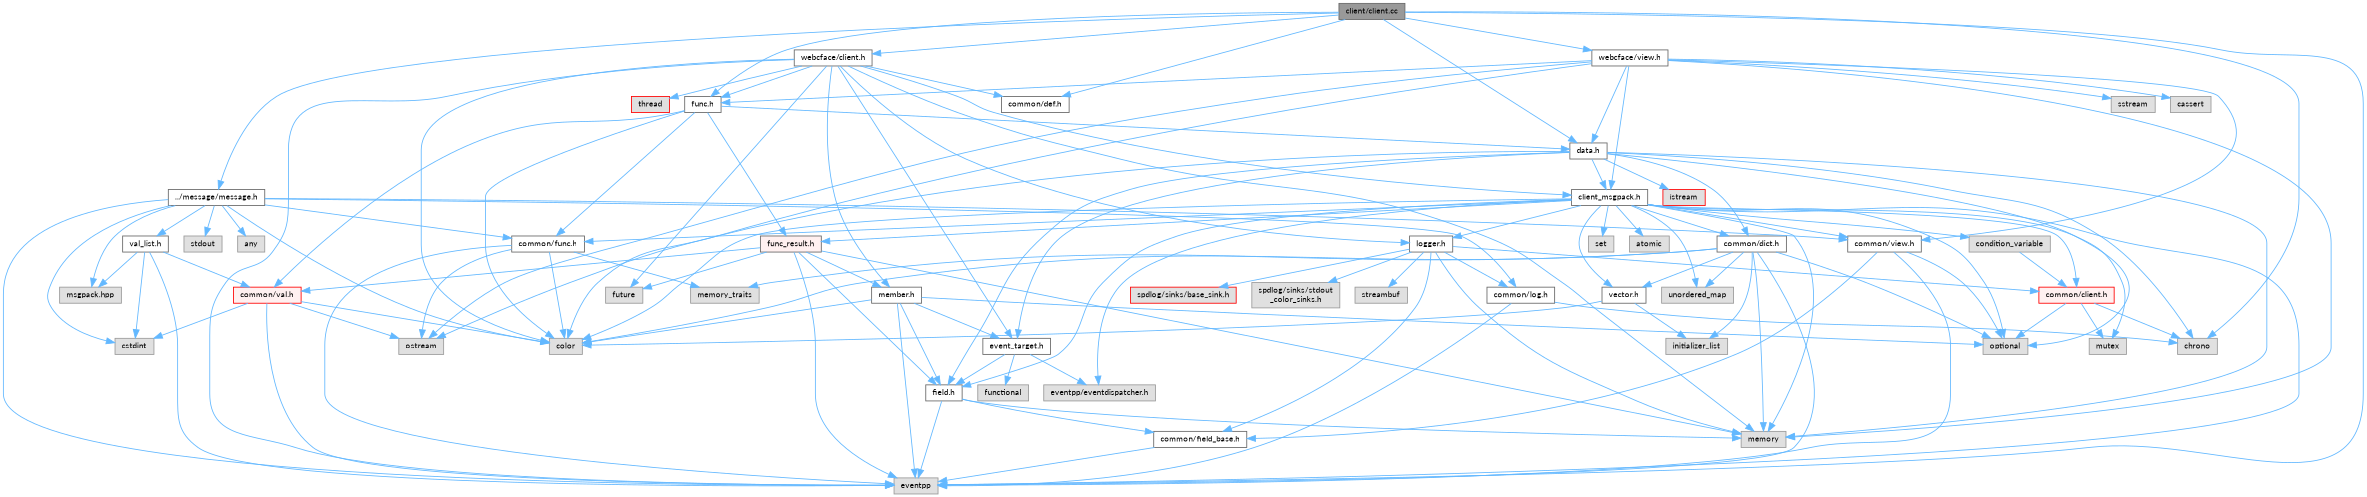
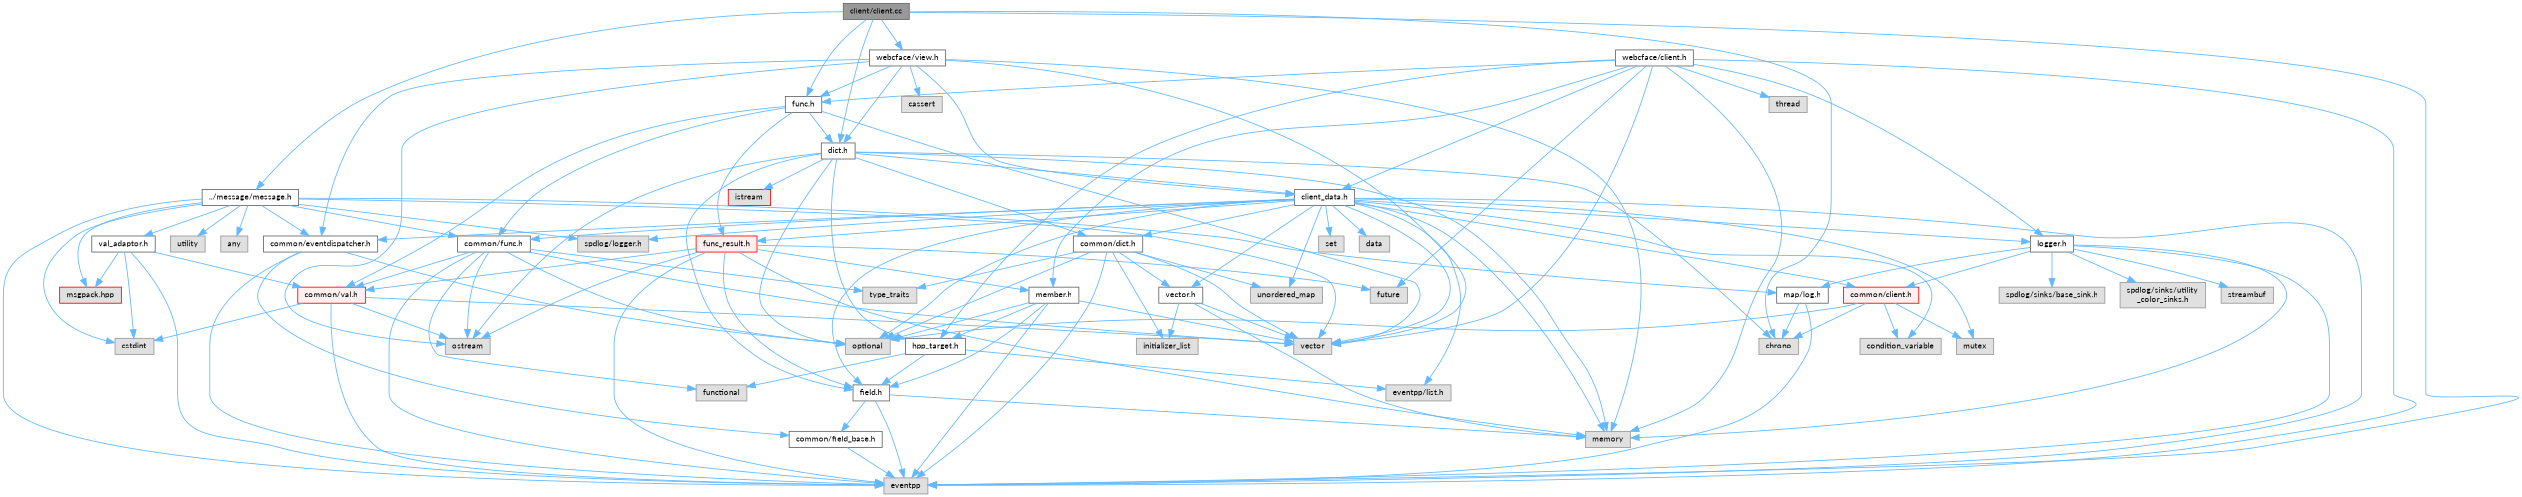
edge "client/client.cc" -> "webcface/client.h": removed
node "thread": color red -> grey60
node "common/def.h": removed
node "sstream": removed
node "data.h": label "data.h" -> "dict.h"
node "client_msgpack.h": label "client_msgpack.h" -> "client_data.h"
node "val_list.h": label "val_list.h" -> "val_adaptor.h"
node "stdout": label "stdout" -> "utility"
node "spdlog/logger.h": added
node "func_result.h": color grey40 -> red
node "atomic": label "atomic" -> "data"
node "common/view.h": label "common/view.h" -> "common/eventdispatcher.h"
edge "condition_variable" -> "common/client.h": reversed
edge "common/func.h" -> "common/val.h": added
edge "func_result.h" -> "ostream": added
node "msgpack.hpp": color grey60 -> red
node "memory_traits": label "memory_traits" -> "type_traits"
node "spdlog/sinks/base_sink.h": color red -> grey60
node "spdlog/sinks/stdout _color_sinks.h": label "spdlog/sinks/stdout _color_sinks.h" -> "spdlog/sinks/utility _color_sinks.h"
node "common/log.h": label "common/log.h" -> "map/log.h"
edge "common/func.h" -> "optional": added
edge "common/dict.h" -> "memory": now "vector.h" -> "memory"
node "color": label "color" -> "vector"
node "event_target.h": label "event_target.h" -> "hpp_target.h"
edge "logger.h" -> "common/field_base.h": now "logger.h" -> "eventpp"
edge "common/func.h" -> "functional": added
node "eventpp/eventdispatcher.h": label "eventpp/eventdispatcher.h" -> "eventpp/list.h"
